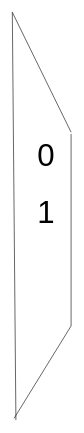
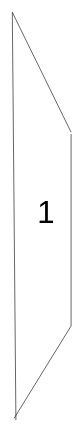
node "0": removed
